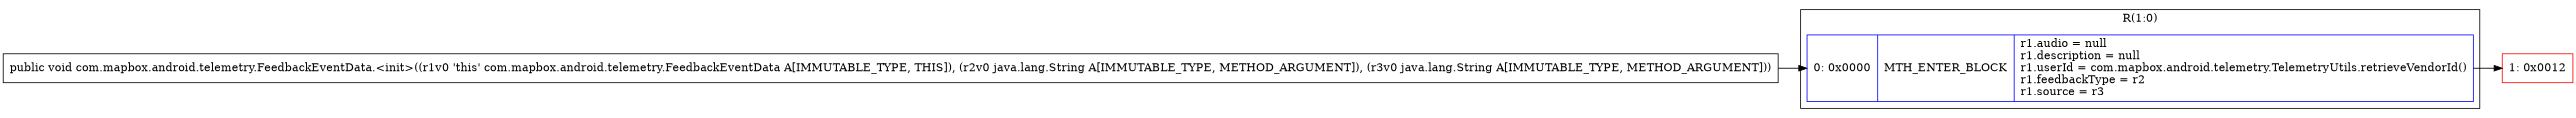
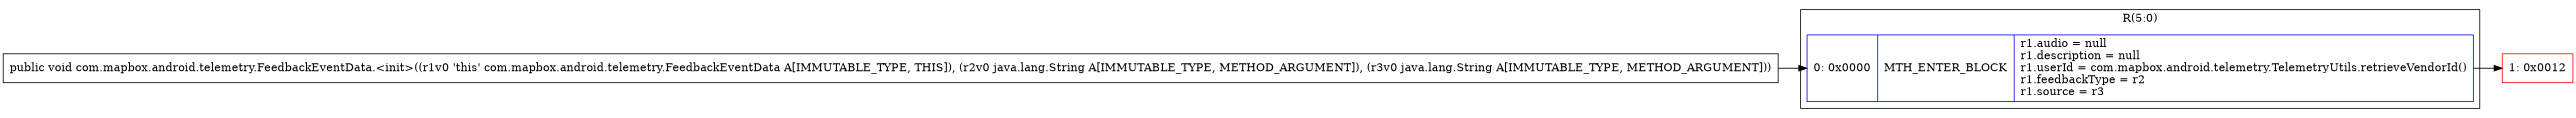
cluster "R(1:0)": label "R(1:0)" -> "R(5:0)"
